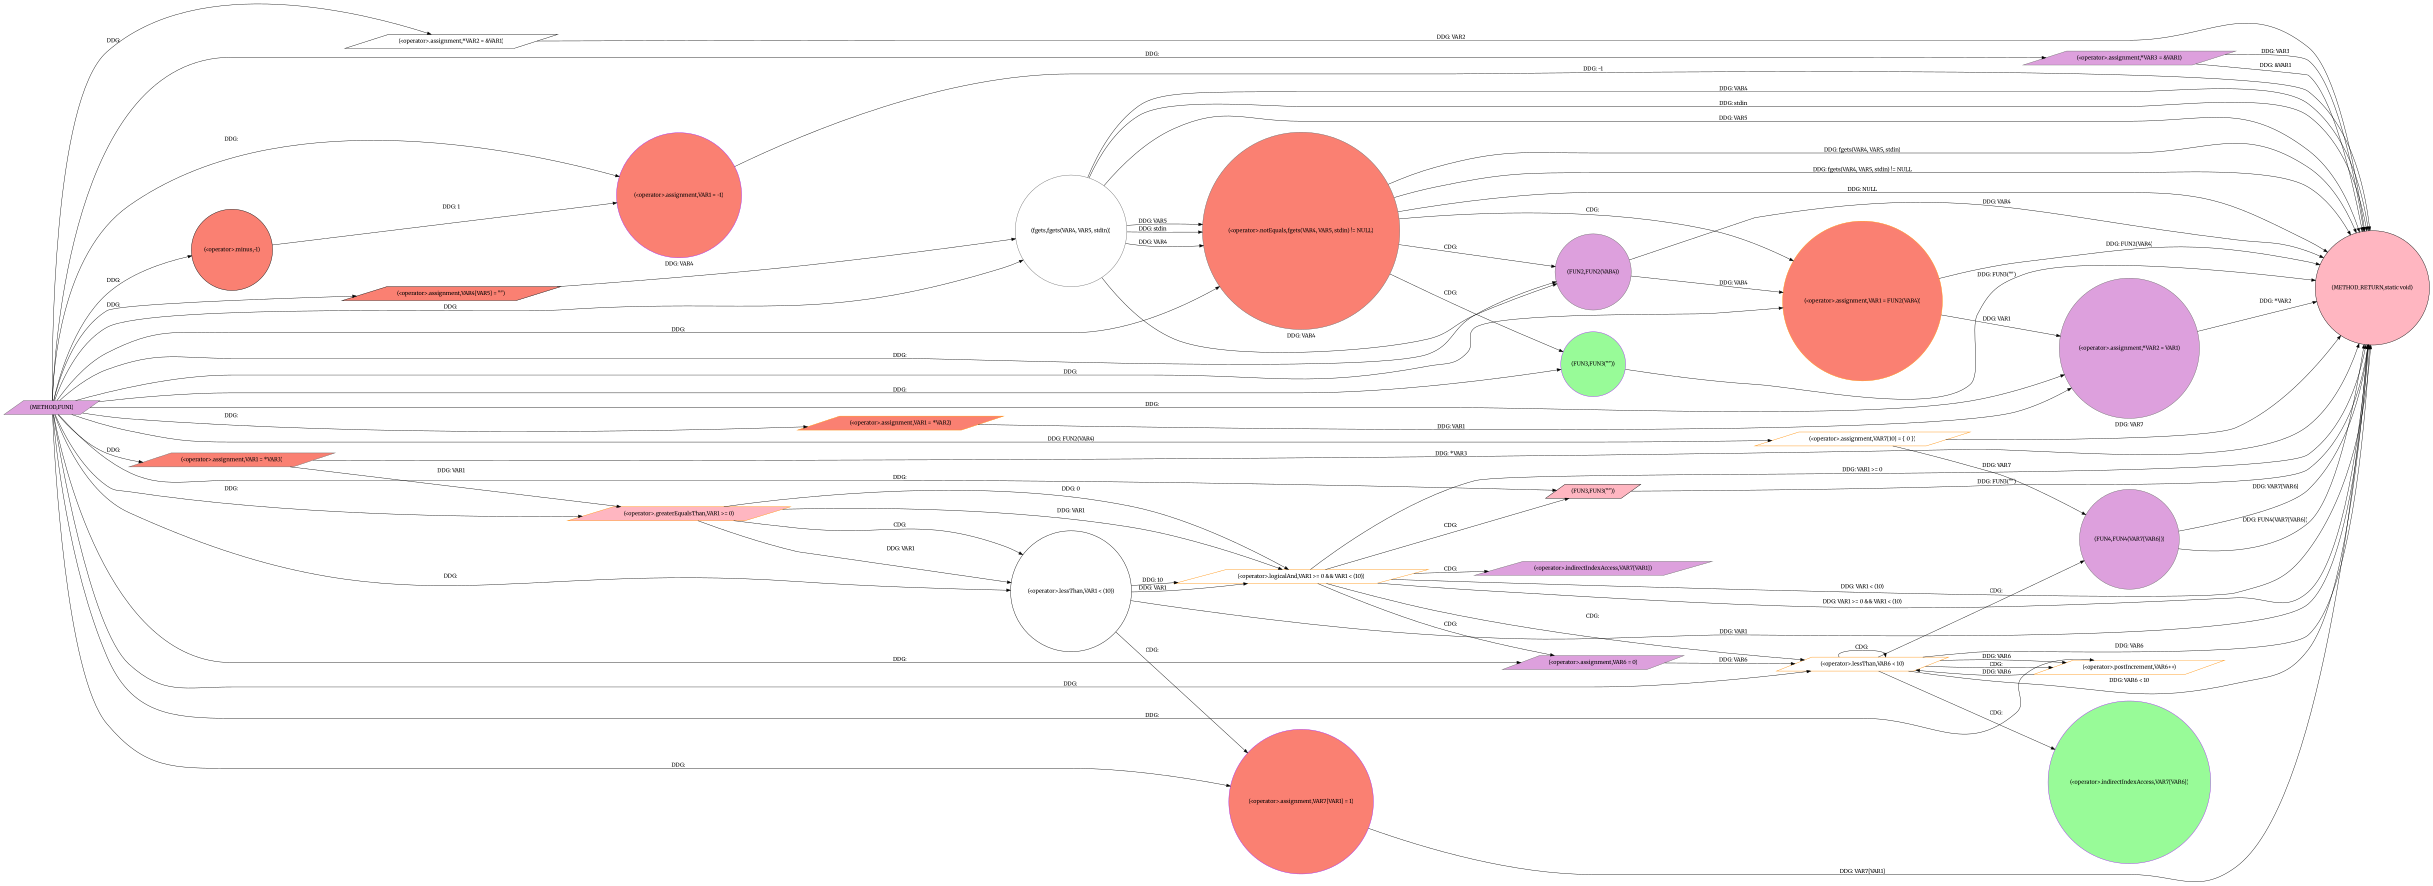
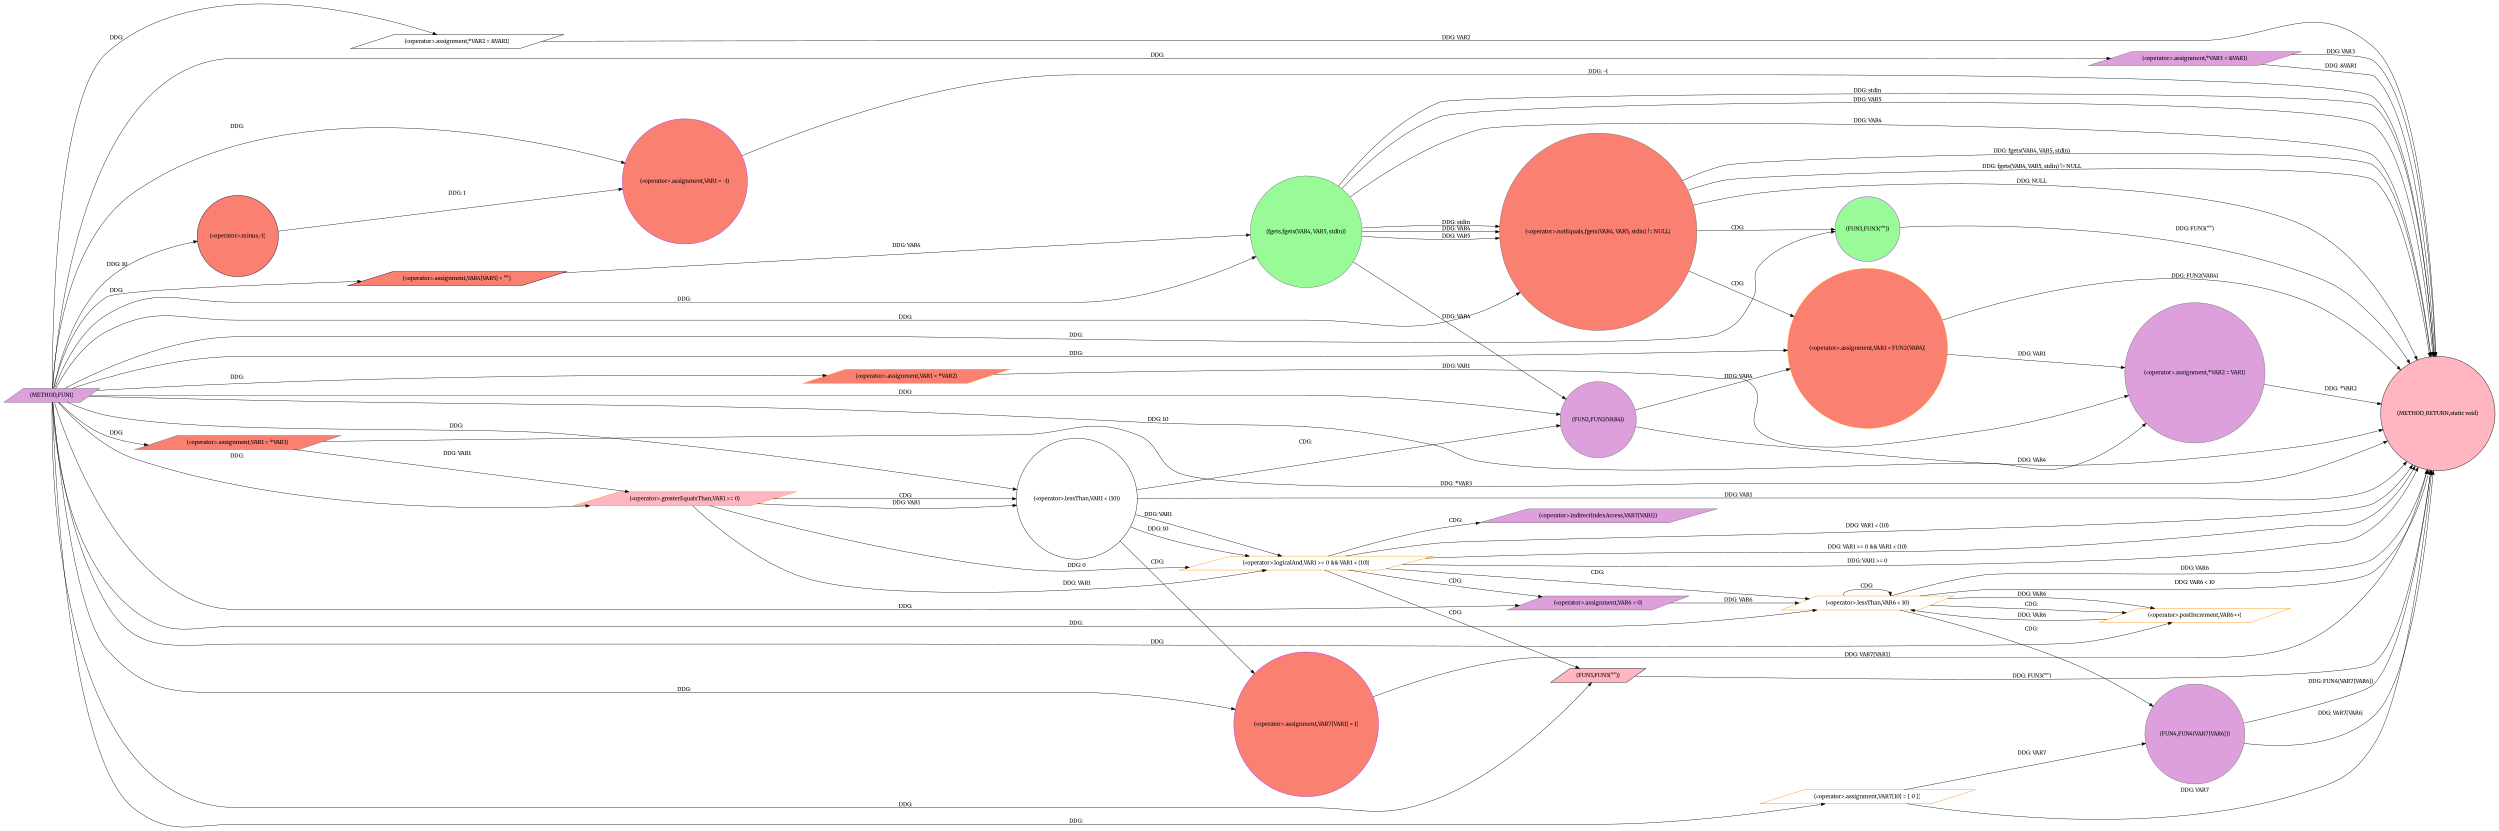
node "(fgets,fgets(VAR4, VAR5, stdin))": fillcolor white -> palegreen
edge "(<operator>.notEquals,fgets(VAR4, VAR5, stdin) != NULL)" -> "(FUN2,FUN2(VAR4))": now "(<operator>.lessThan,VAR1 < (10))" -> "(FUN2,FUN2(VAR4))"
edge "(METHOD,FUN1)" -> "(<operator>.minus,-1)": label "DDG: " -> "DDG: 10"
edge "(METHOD,FUN1)" -> "(<operator>.assignment,*VAR2 = VAR1)": label "DDG: " -> "DDG: 10"
edge "(METHOD,FUN1)" -> "(<operator>.assignment,VAR7[10] = { 0 })": label "DDG: FUN2(VAR4)" -> "DDG: "
node "(<operator>.indirectIndexAccess,VAR7[VAR6])": removed
